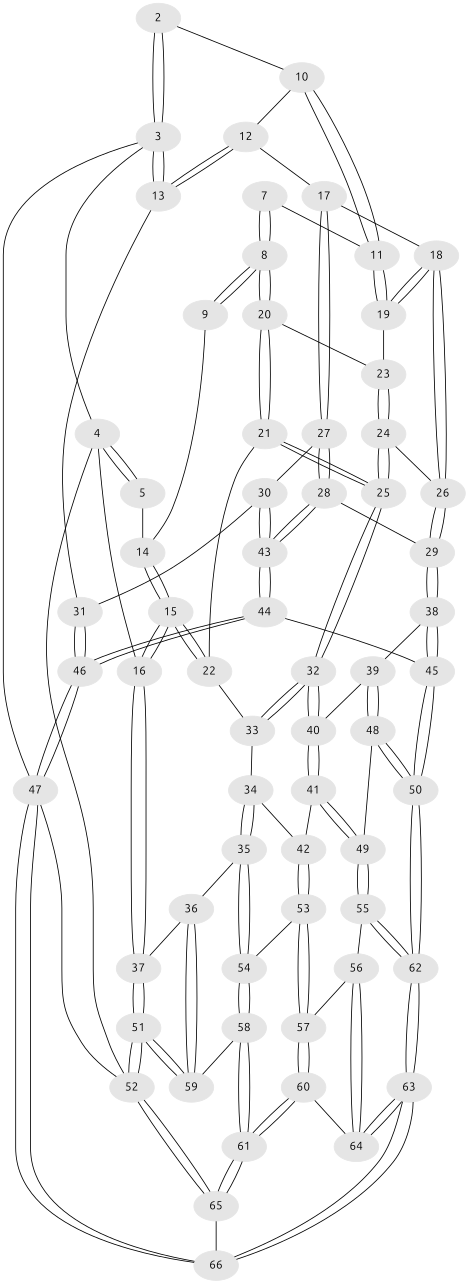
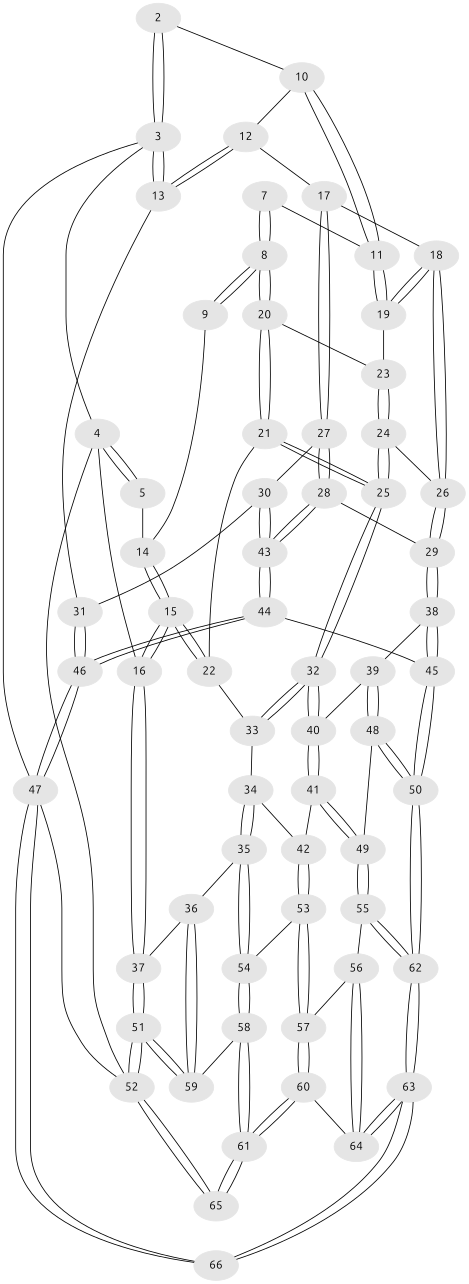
edge "65" -- "66": removed
